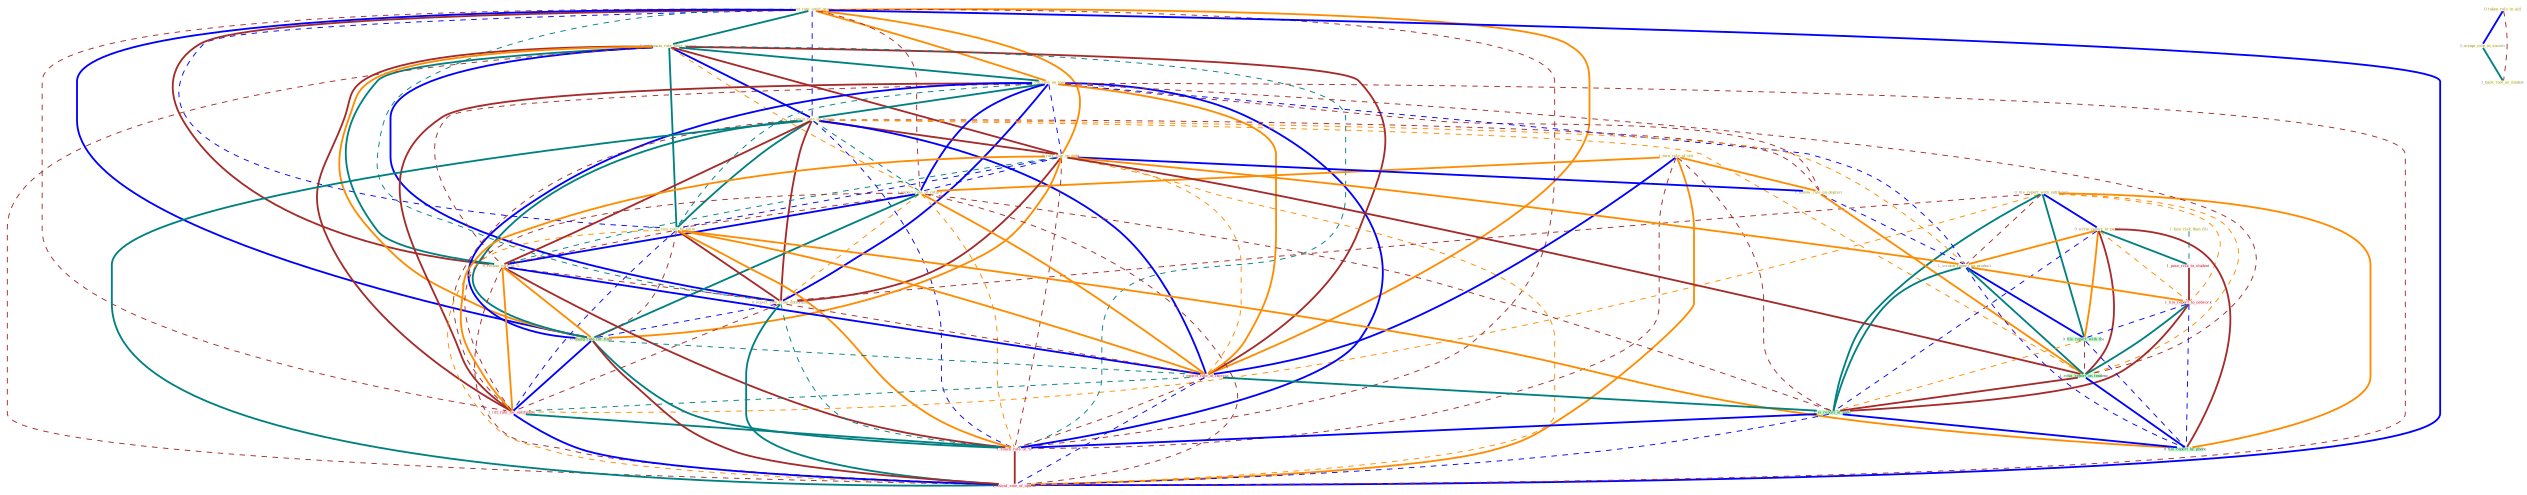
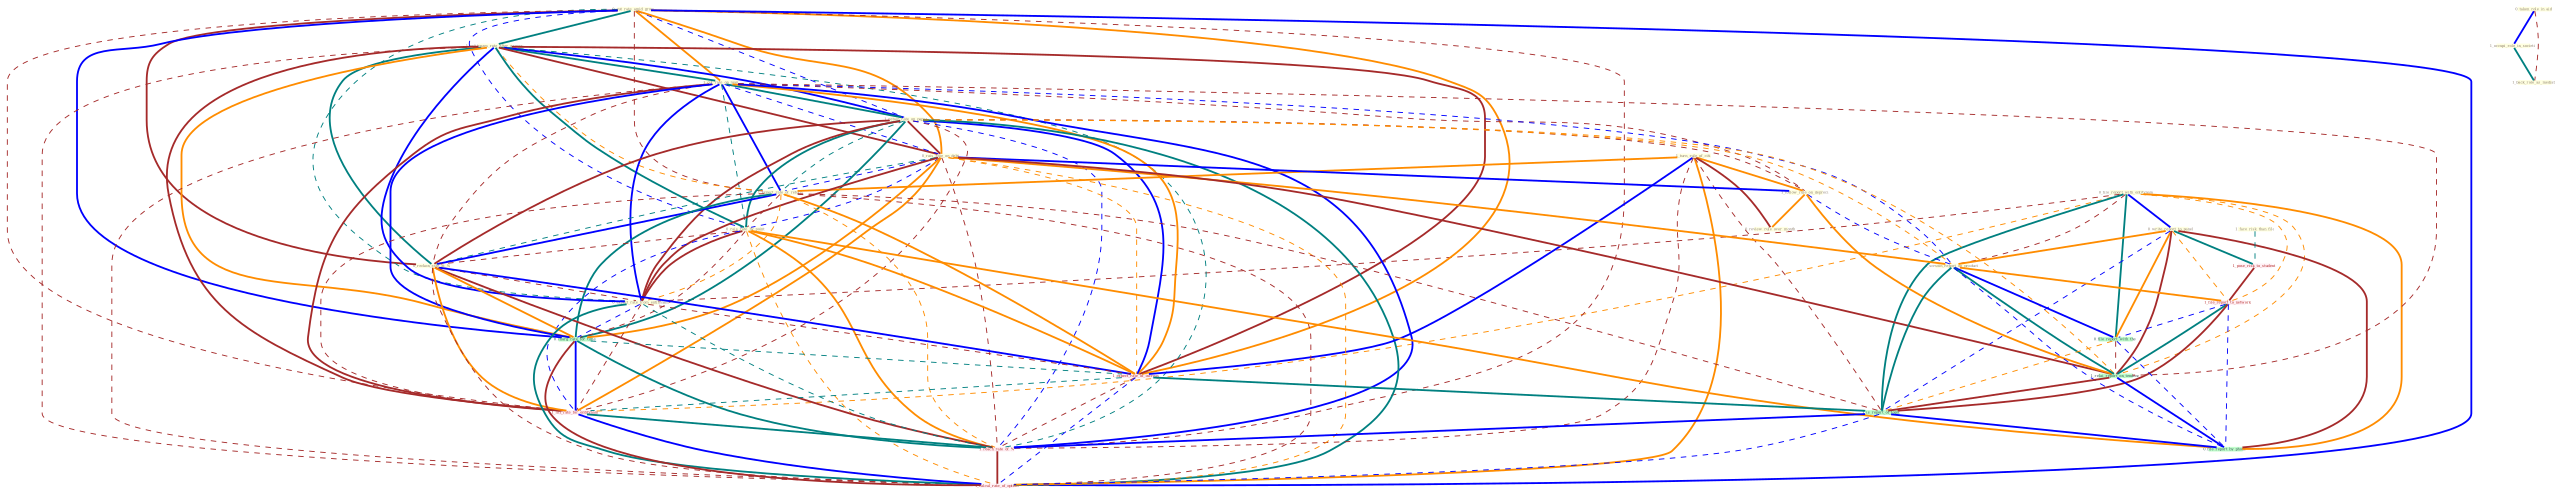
node "3_occupi_role_in_societi": label "3_occupi_role_in_societi" -> "1_occupi_role_in_societi"
node "0_review_rule_over_month": added
node "0_charg_rate_for_time": fontcolor #b22222 -> #2f4f4f
